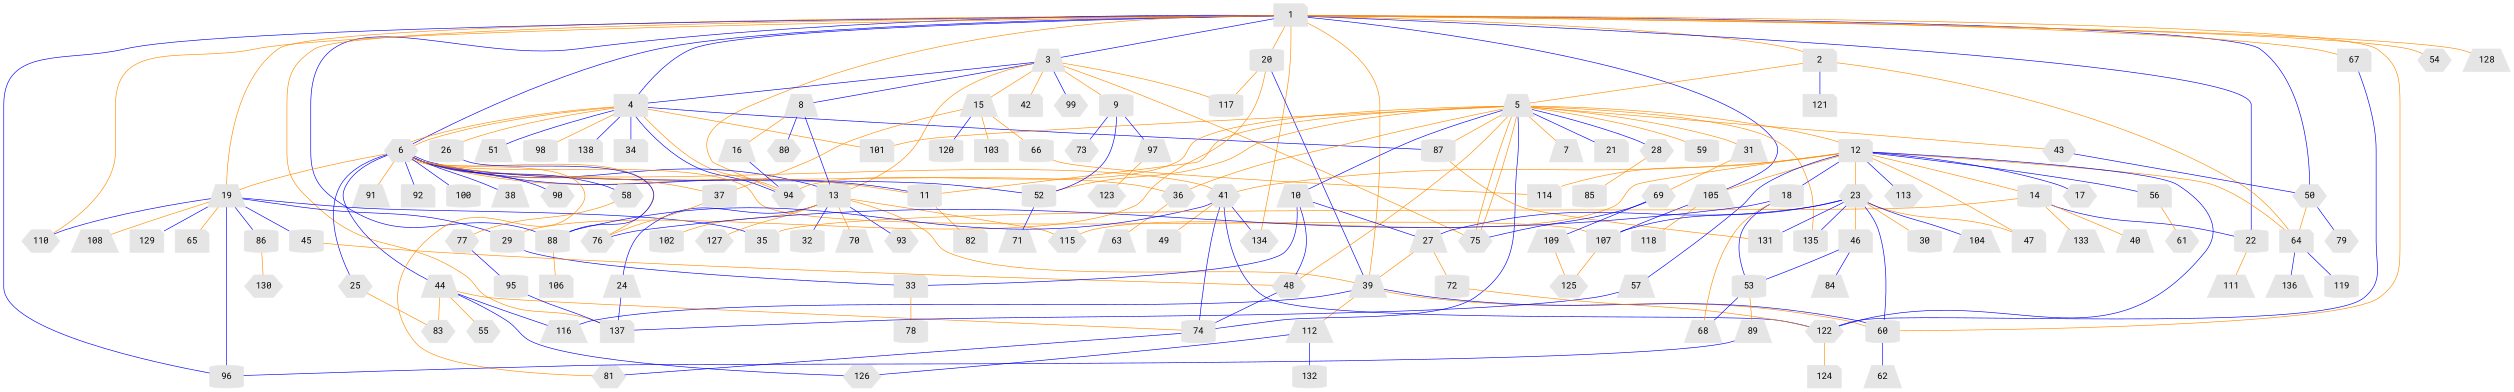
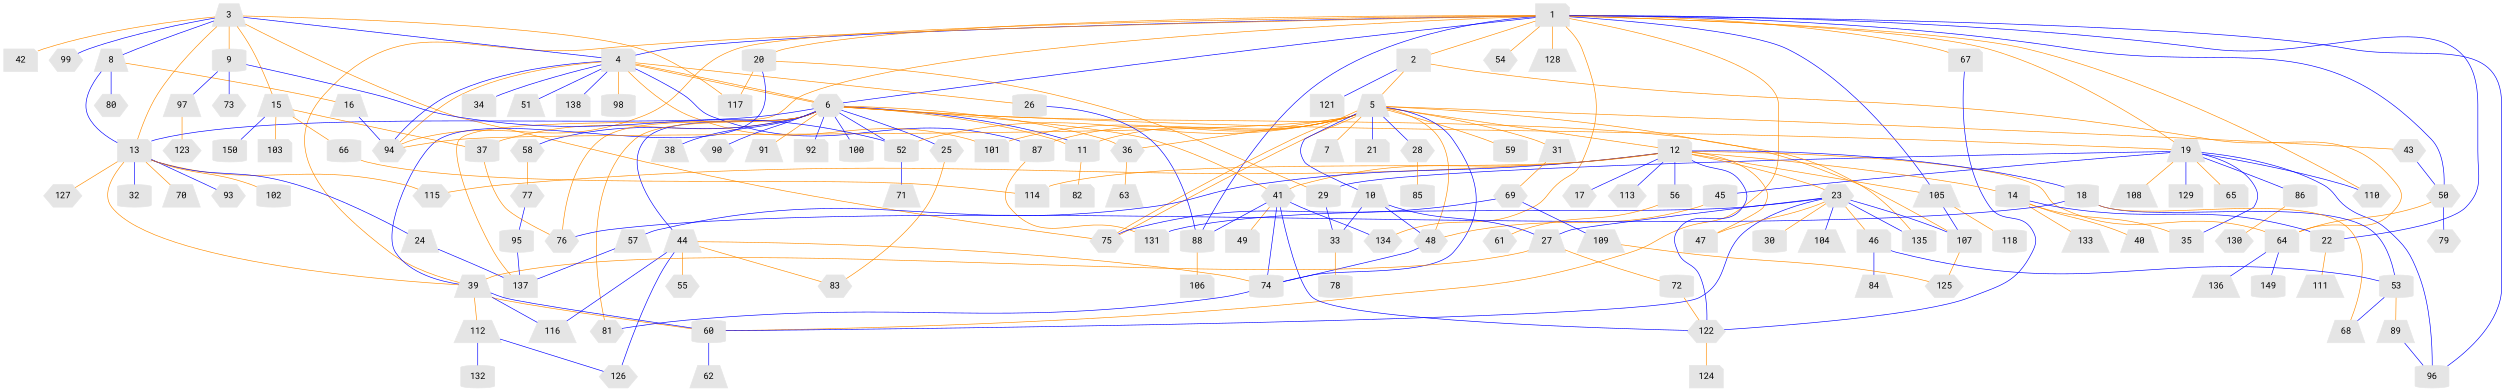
edge "1" -- "3": removed
node "120": label "120" -> "150"
node "119": label "119" -> "149"
